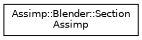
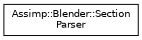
node "Assimp::Blender::Section Assimp": label "Assimp::Blender::Section Assimp" -> "Assimp::Blender::Section Parser"
